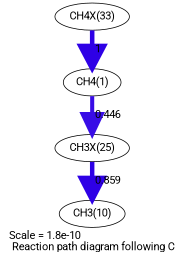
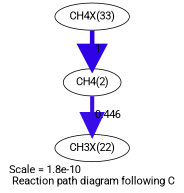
node "CH4(1)": label "CH4(1)" -> "CH4(2)"
node "CH3X(25)": label "CH3X(25)" -> "CH3X(22)"
node "CH3(10)": removed
